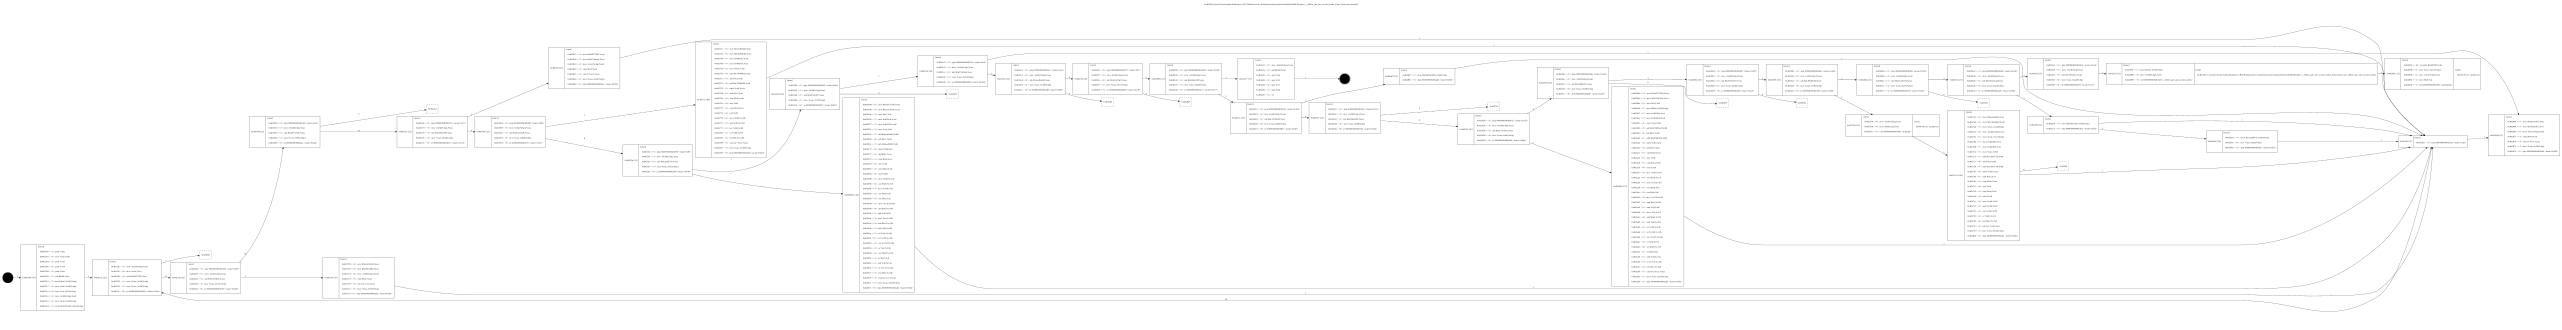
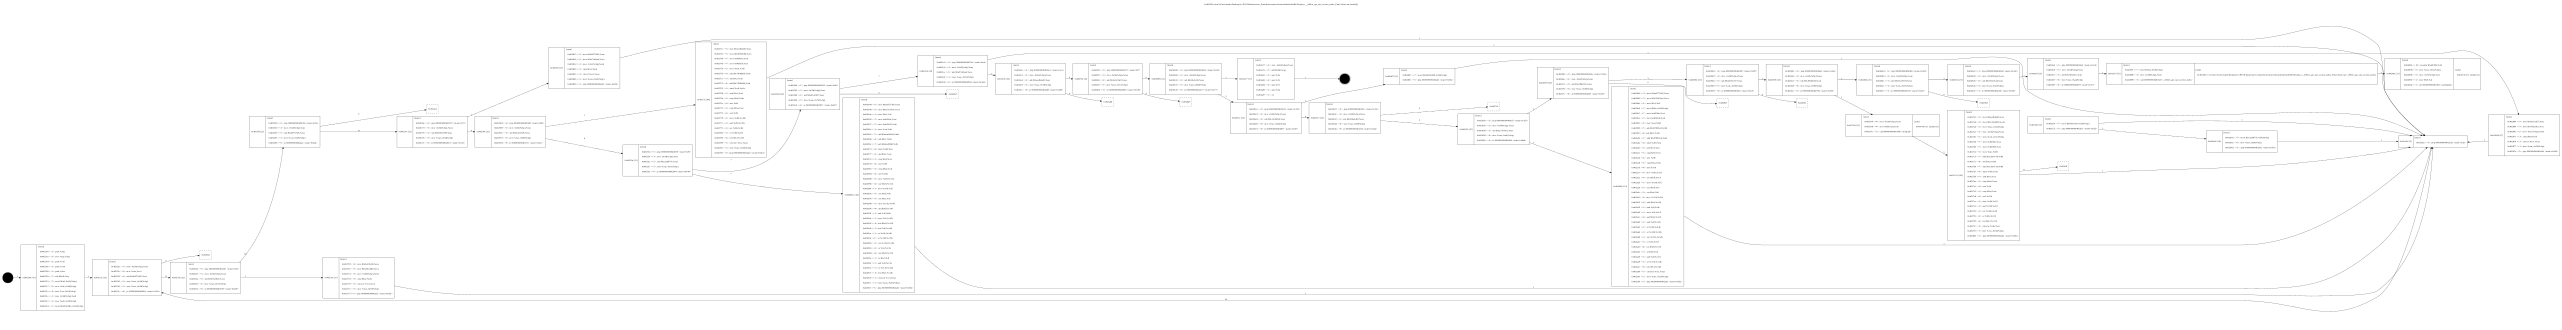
edge "0x4026cd [25]" -> "0x402a6b [12]": removed, label "1"
edge "0x402ab2 [5]" -> "0x402864 [27]": reversed
